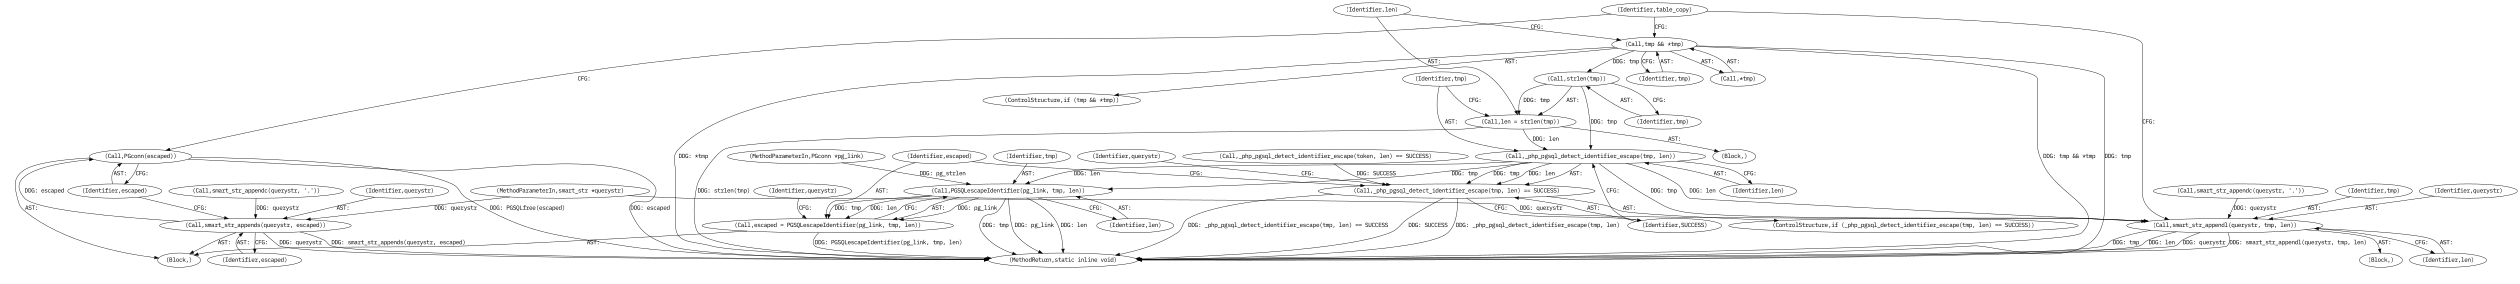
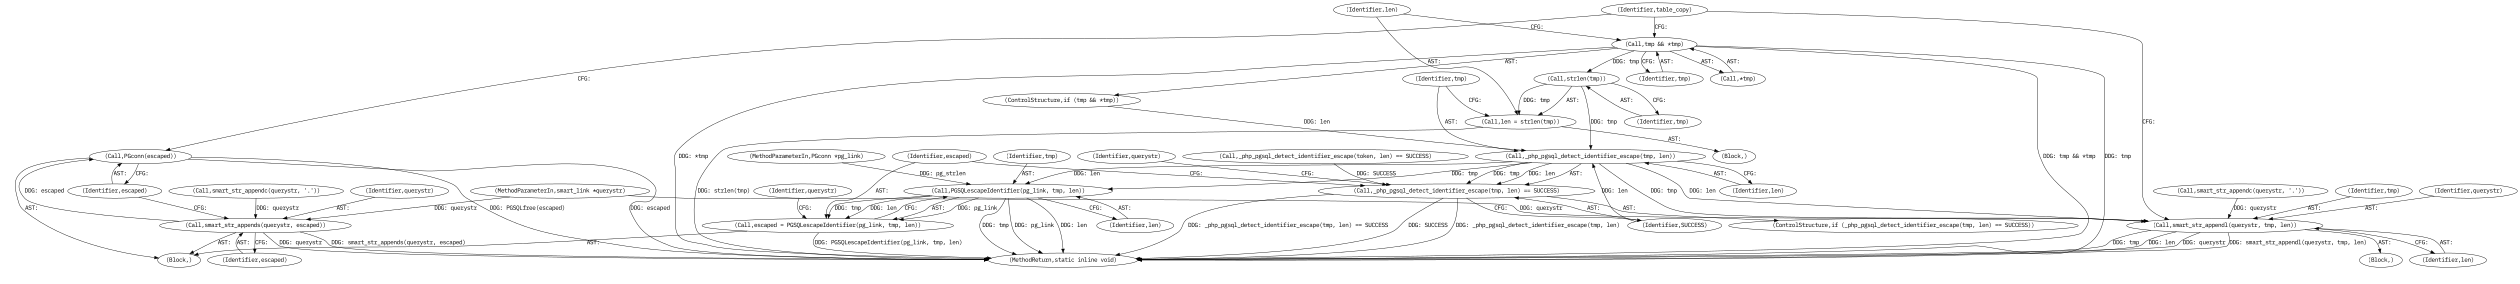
edge "(Call,len = strlen(tmp))" -> "(Call,_php_pgsql_detect_identifier_escape(tmp, len))": now "(ControlStructure,if (tmp && *tmp))" -> "(Call,_php_pgsql_detect_identifier_escape(tmp, len))"
node "(MethodParameterIn,smart_str *querystr)": label "(MethodParameterIn,smart_str *querystr)" -> "(MethodParameterIn,smart_link *querystr)"
edge "(Identifier,SUCCESS)" -> "(Call,_php_pgsql_detect_identifier_escape(tmp, len))": label "CFG: " -> "DDG: len"
